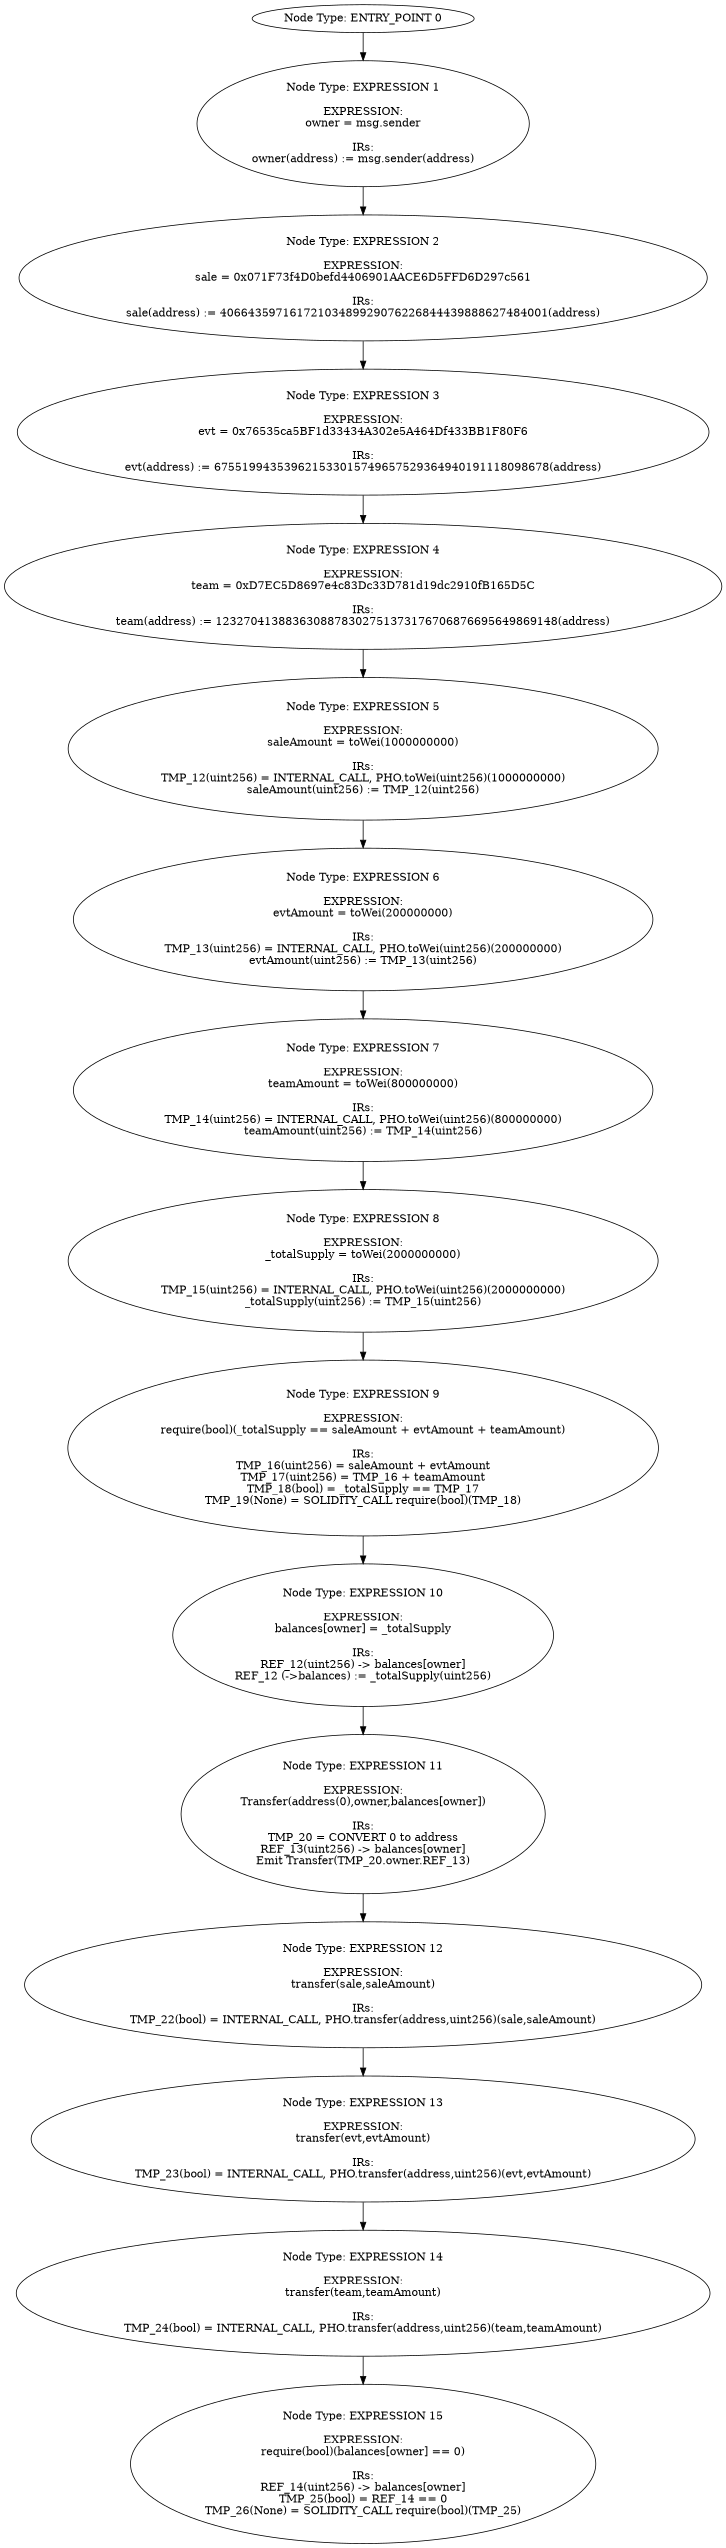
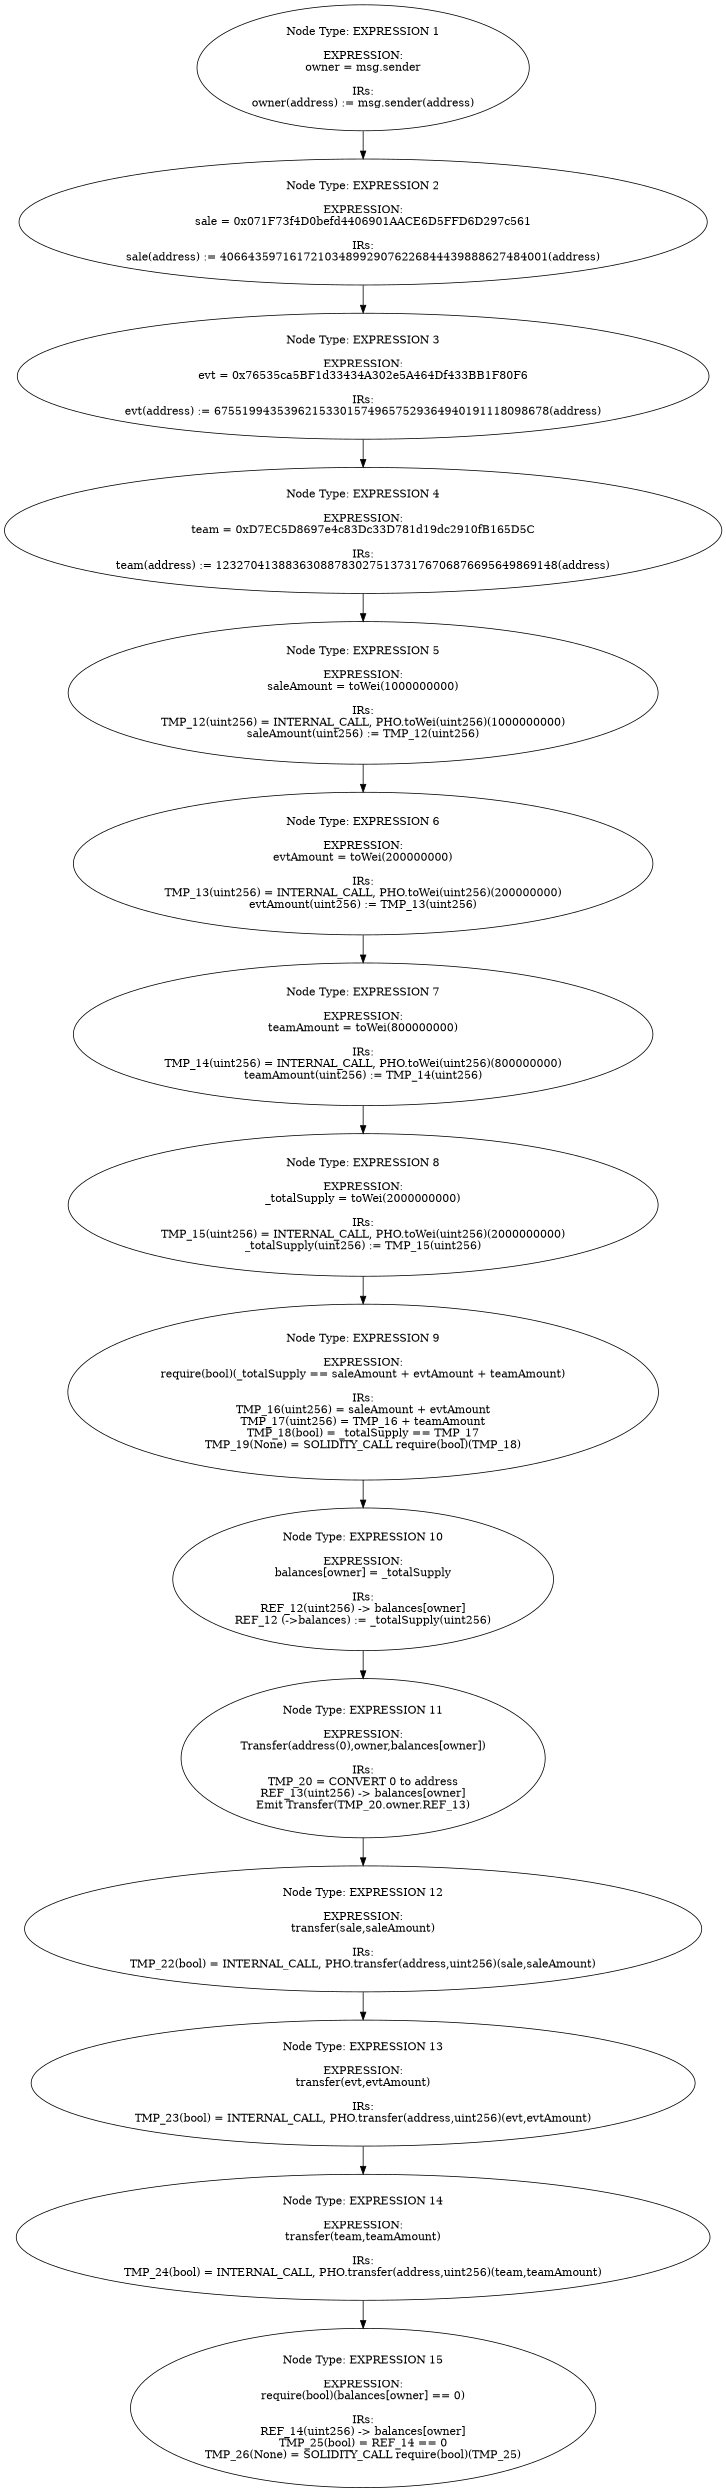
node "Node Type: ENTRY_POINT 0": removed
